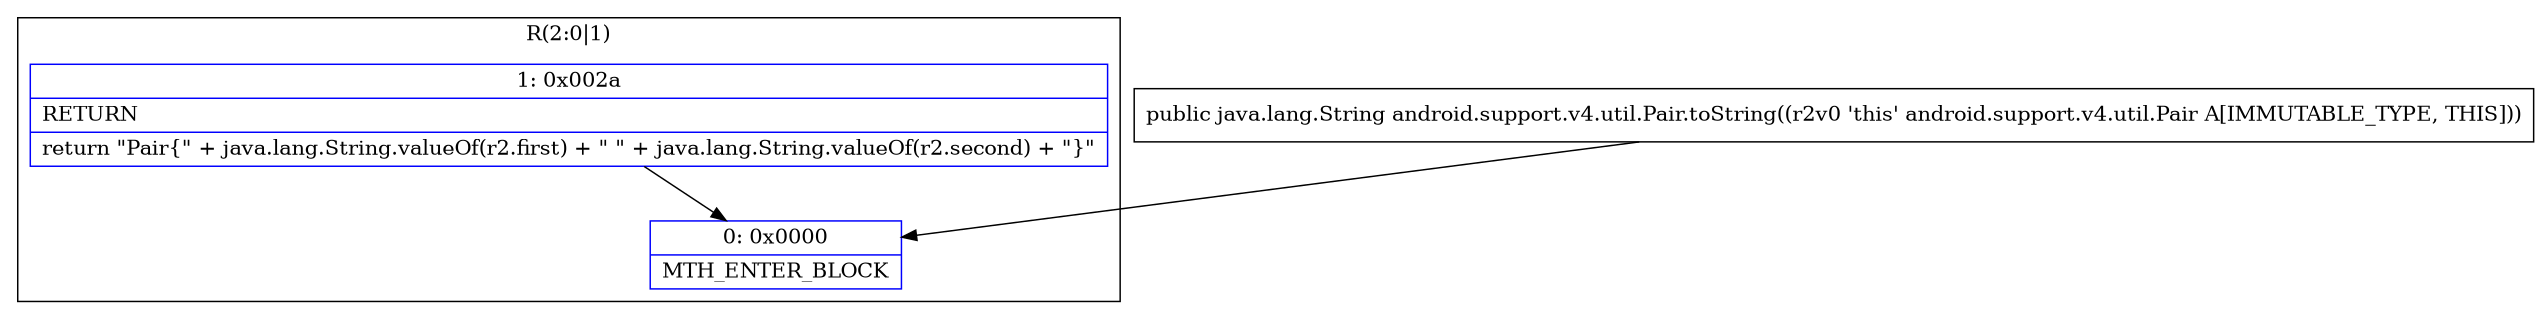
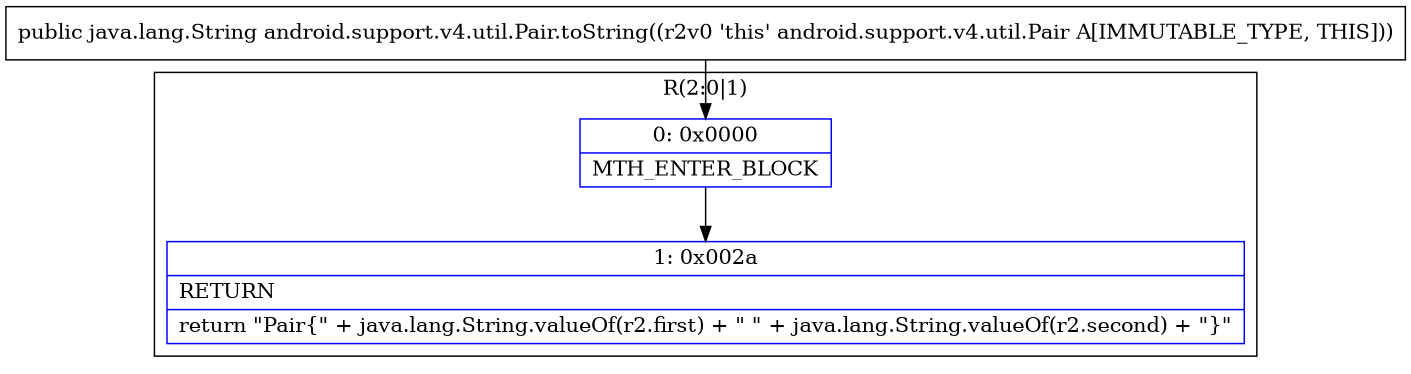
edge "1: 0x002a" -> "0: 0x0000": reversed
